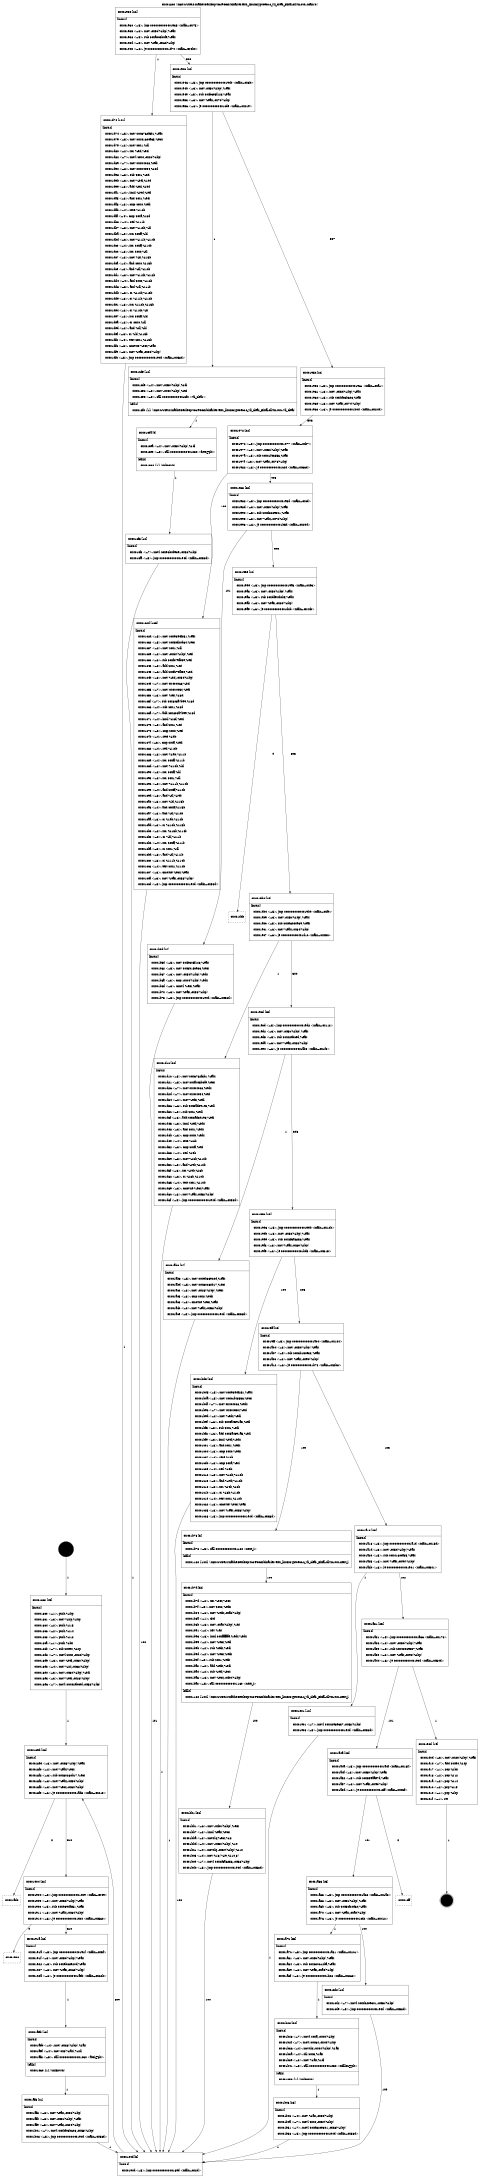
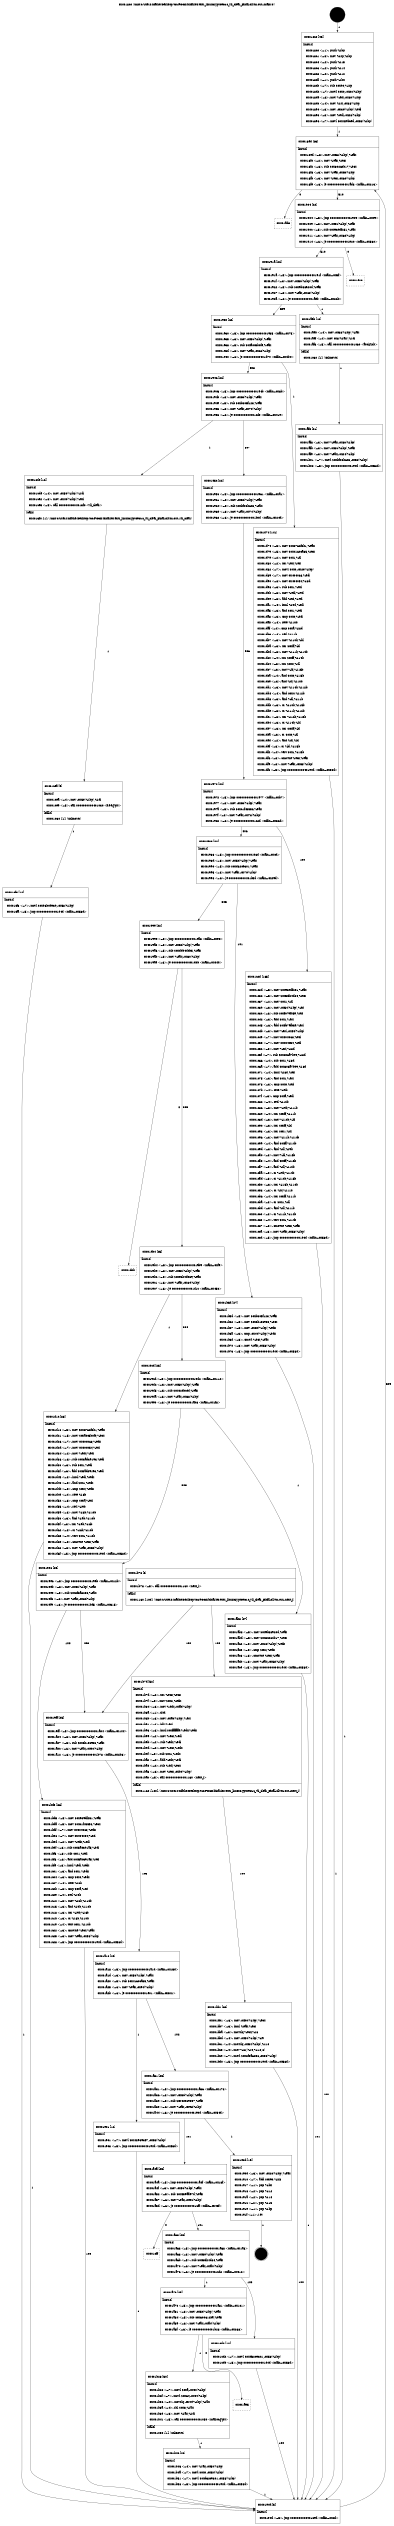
edge "0x40191a [22]" -> "0x401930 [22]": added, label "509"
edge "0x4019ff [25]" -> "0x401b78 [5]": reversed
node "0x401a95": added
